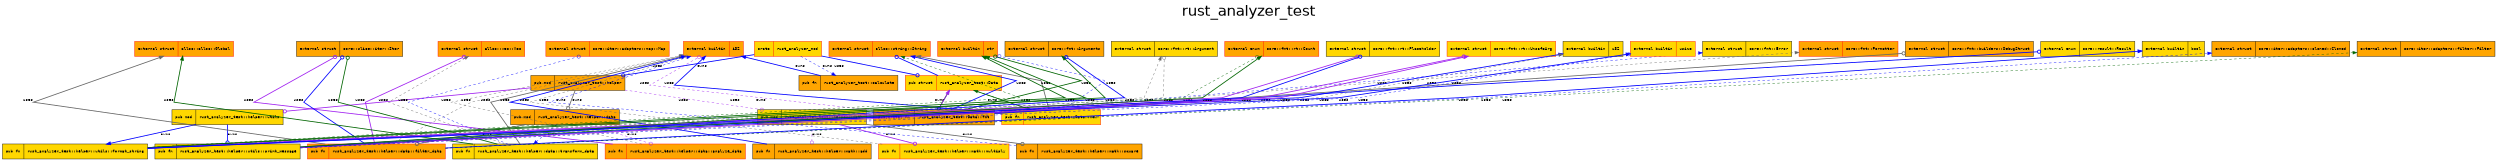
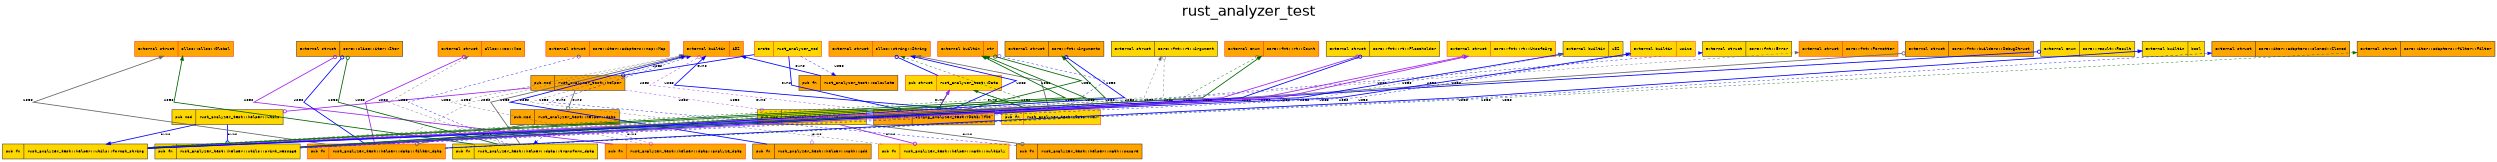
edge "crate" -> "pub struct": now "crate" -> "pub(crate) fn"
node "pub(crate) fn": text "rust_analyzer_test::Data::fmt" -> "string_analyzer_test::Data::fmt"
